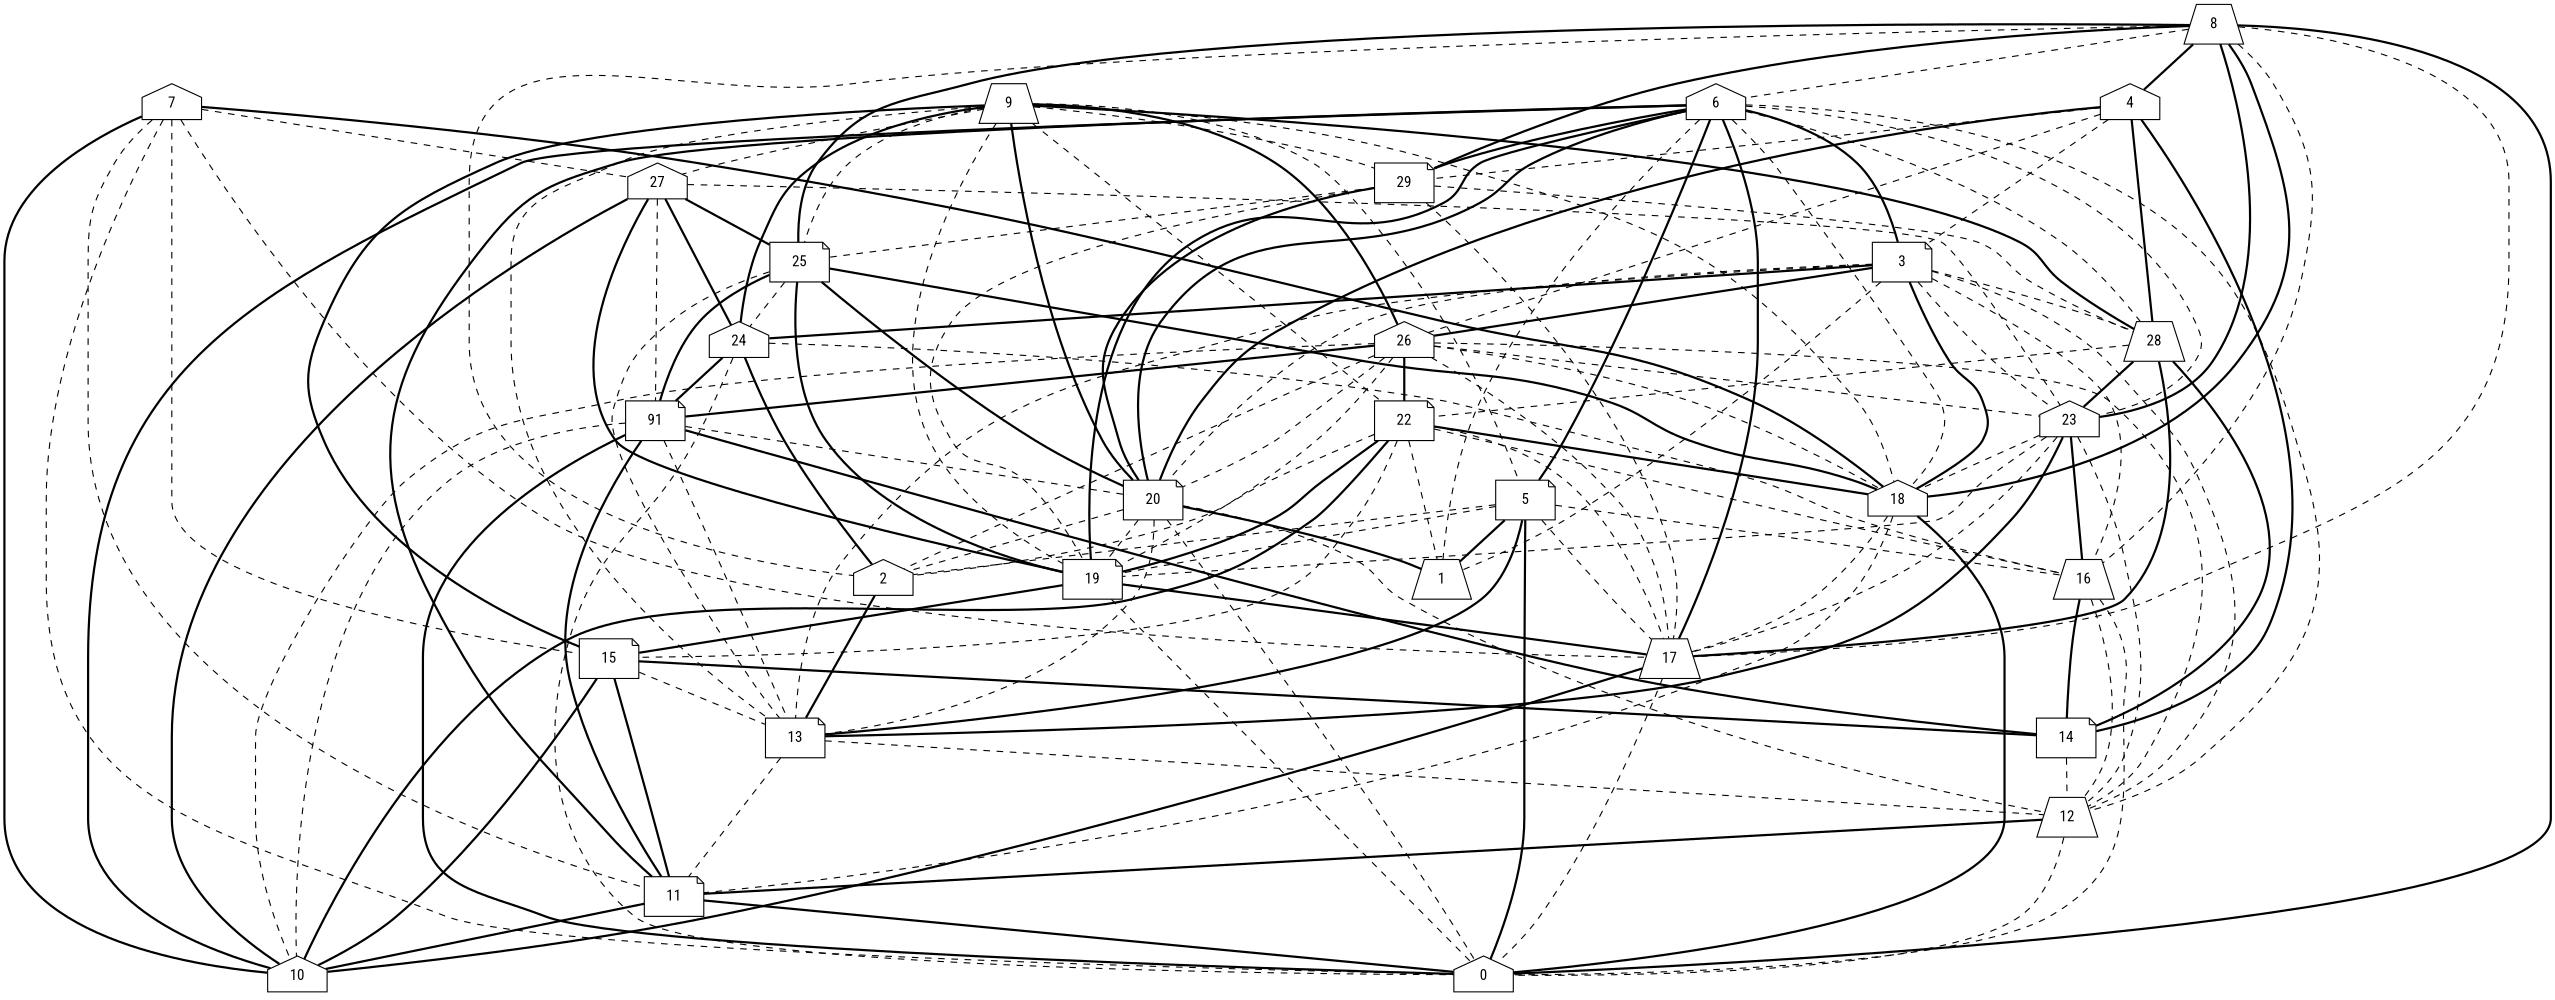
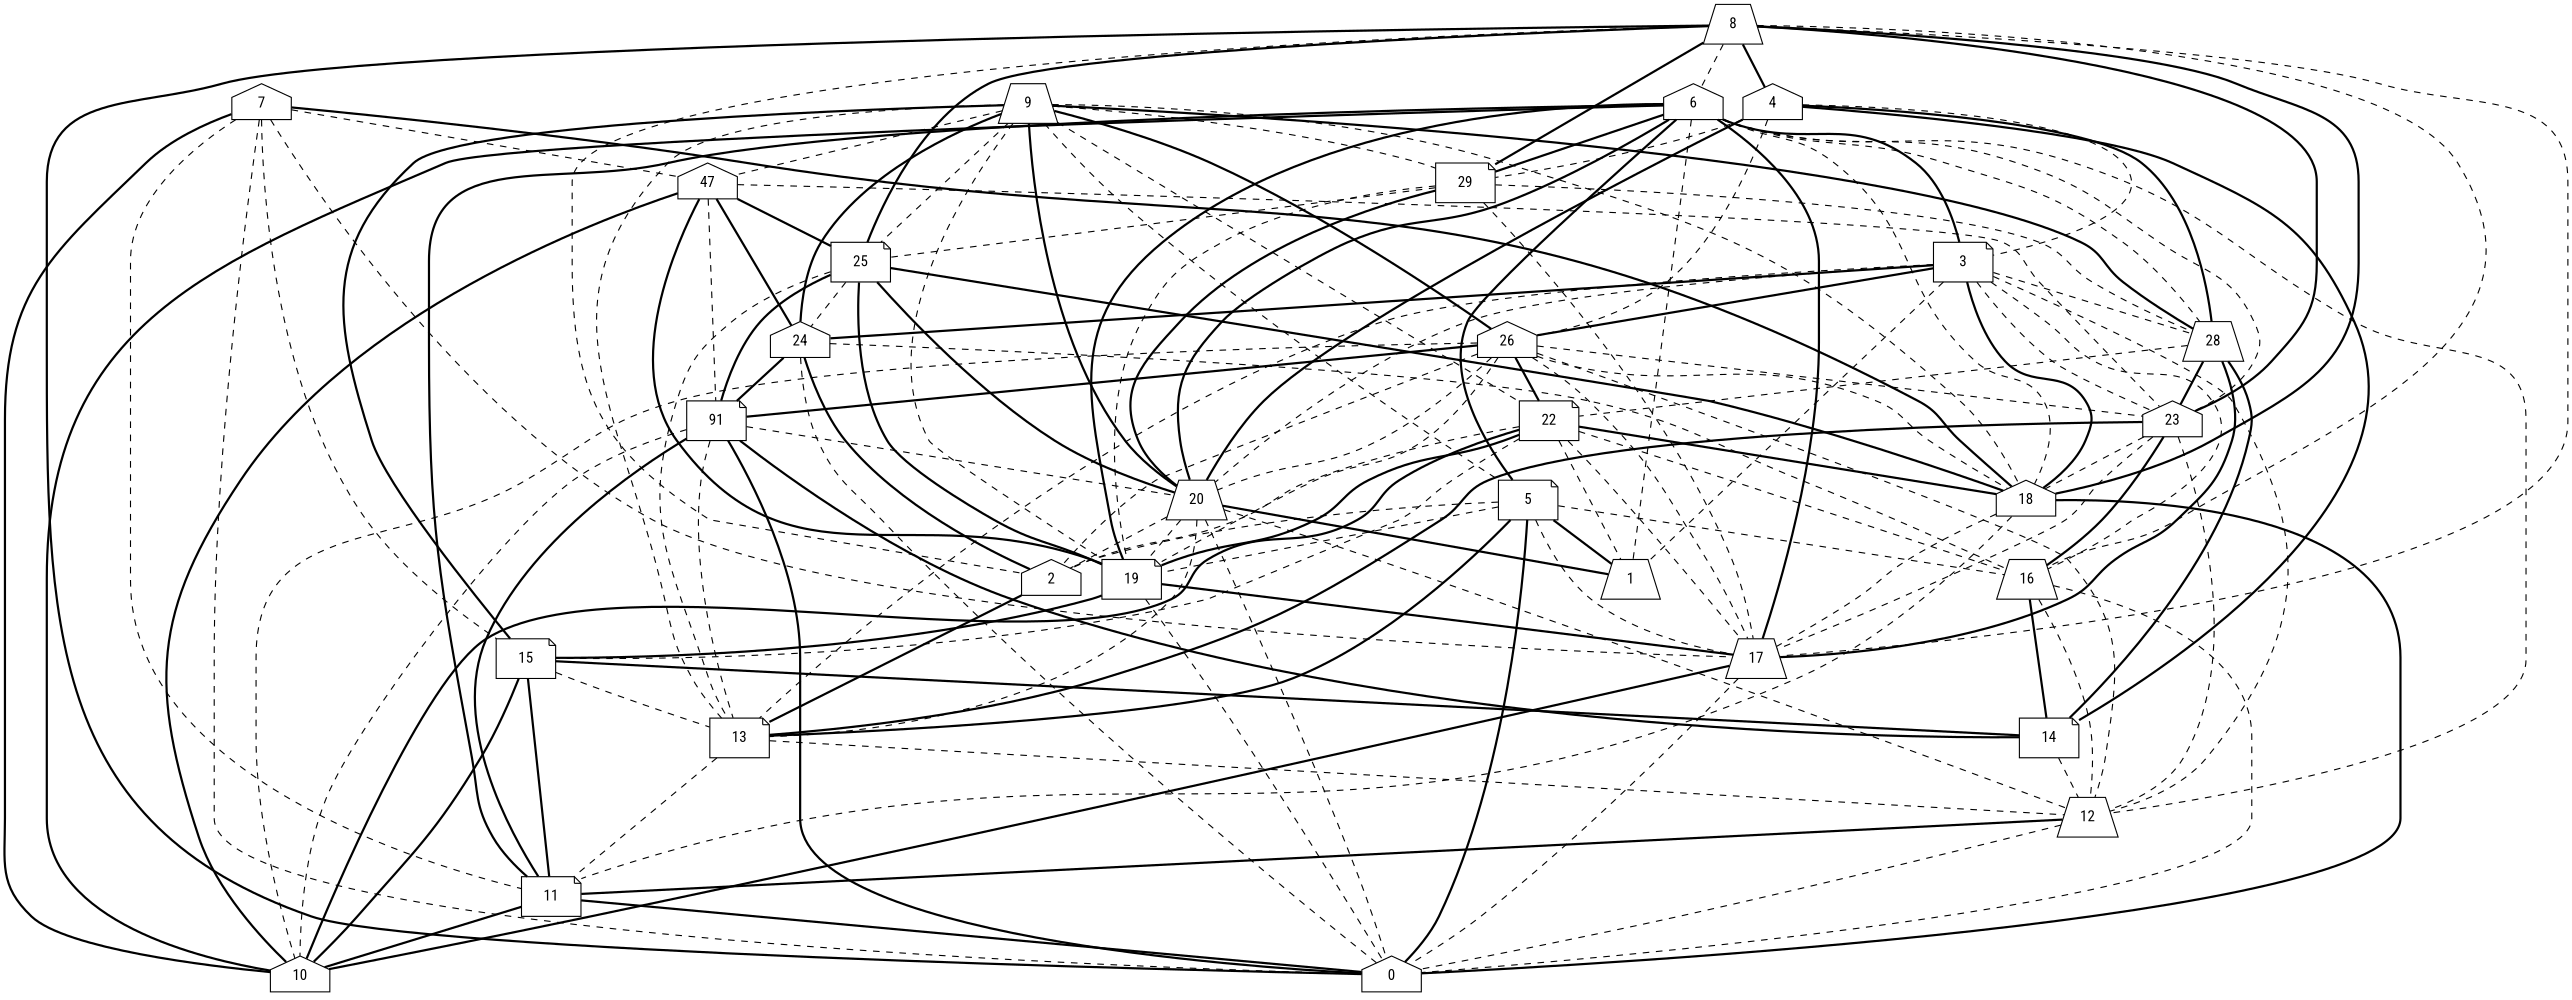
node "27": label "27" -> "47"
node "20": shape note -> trapezium
edge "23" -- "19": removed
